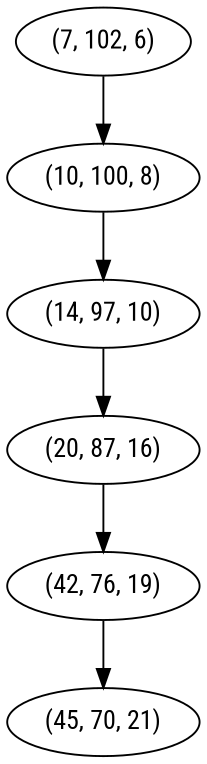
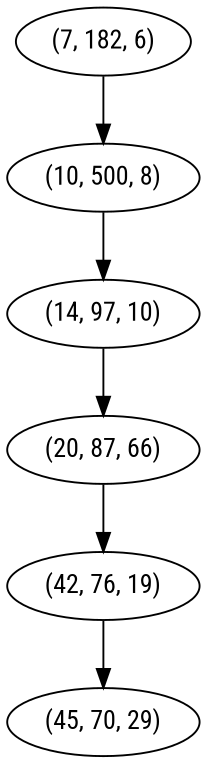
node "(7, 102, 6)": label "(7, 102, 6)" -> "(7, 182, 6)"
node "(10, 100, 8)": label "(10, 100, 8)" -> "(10, 500, 8)"
node "(20, 87, 16)": label "(20, 87, 16)" -> "(20, 87, 66)"
node "(45, 70, 21)": label "(45, 70, 21)" -> "(45, 70, 29)"
